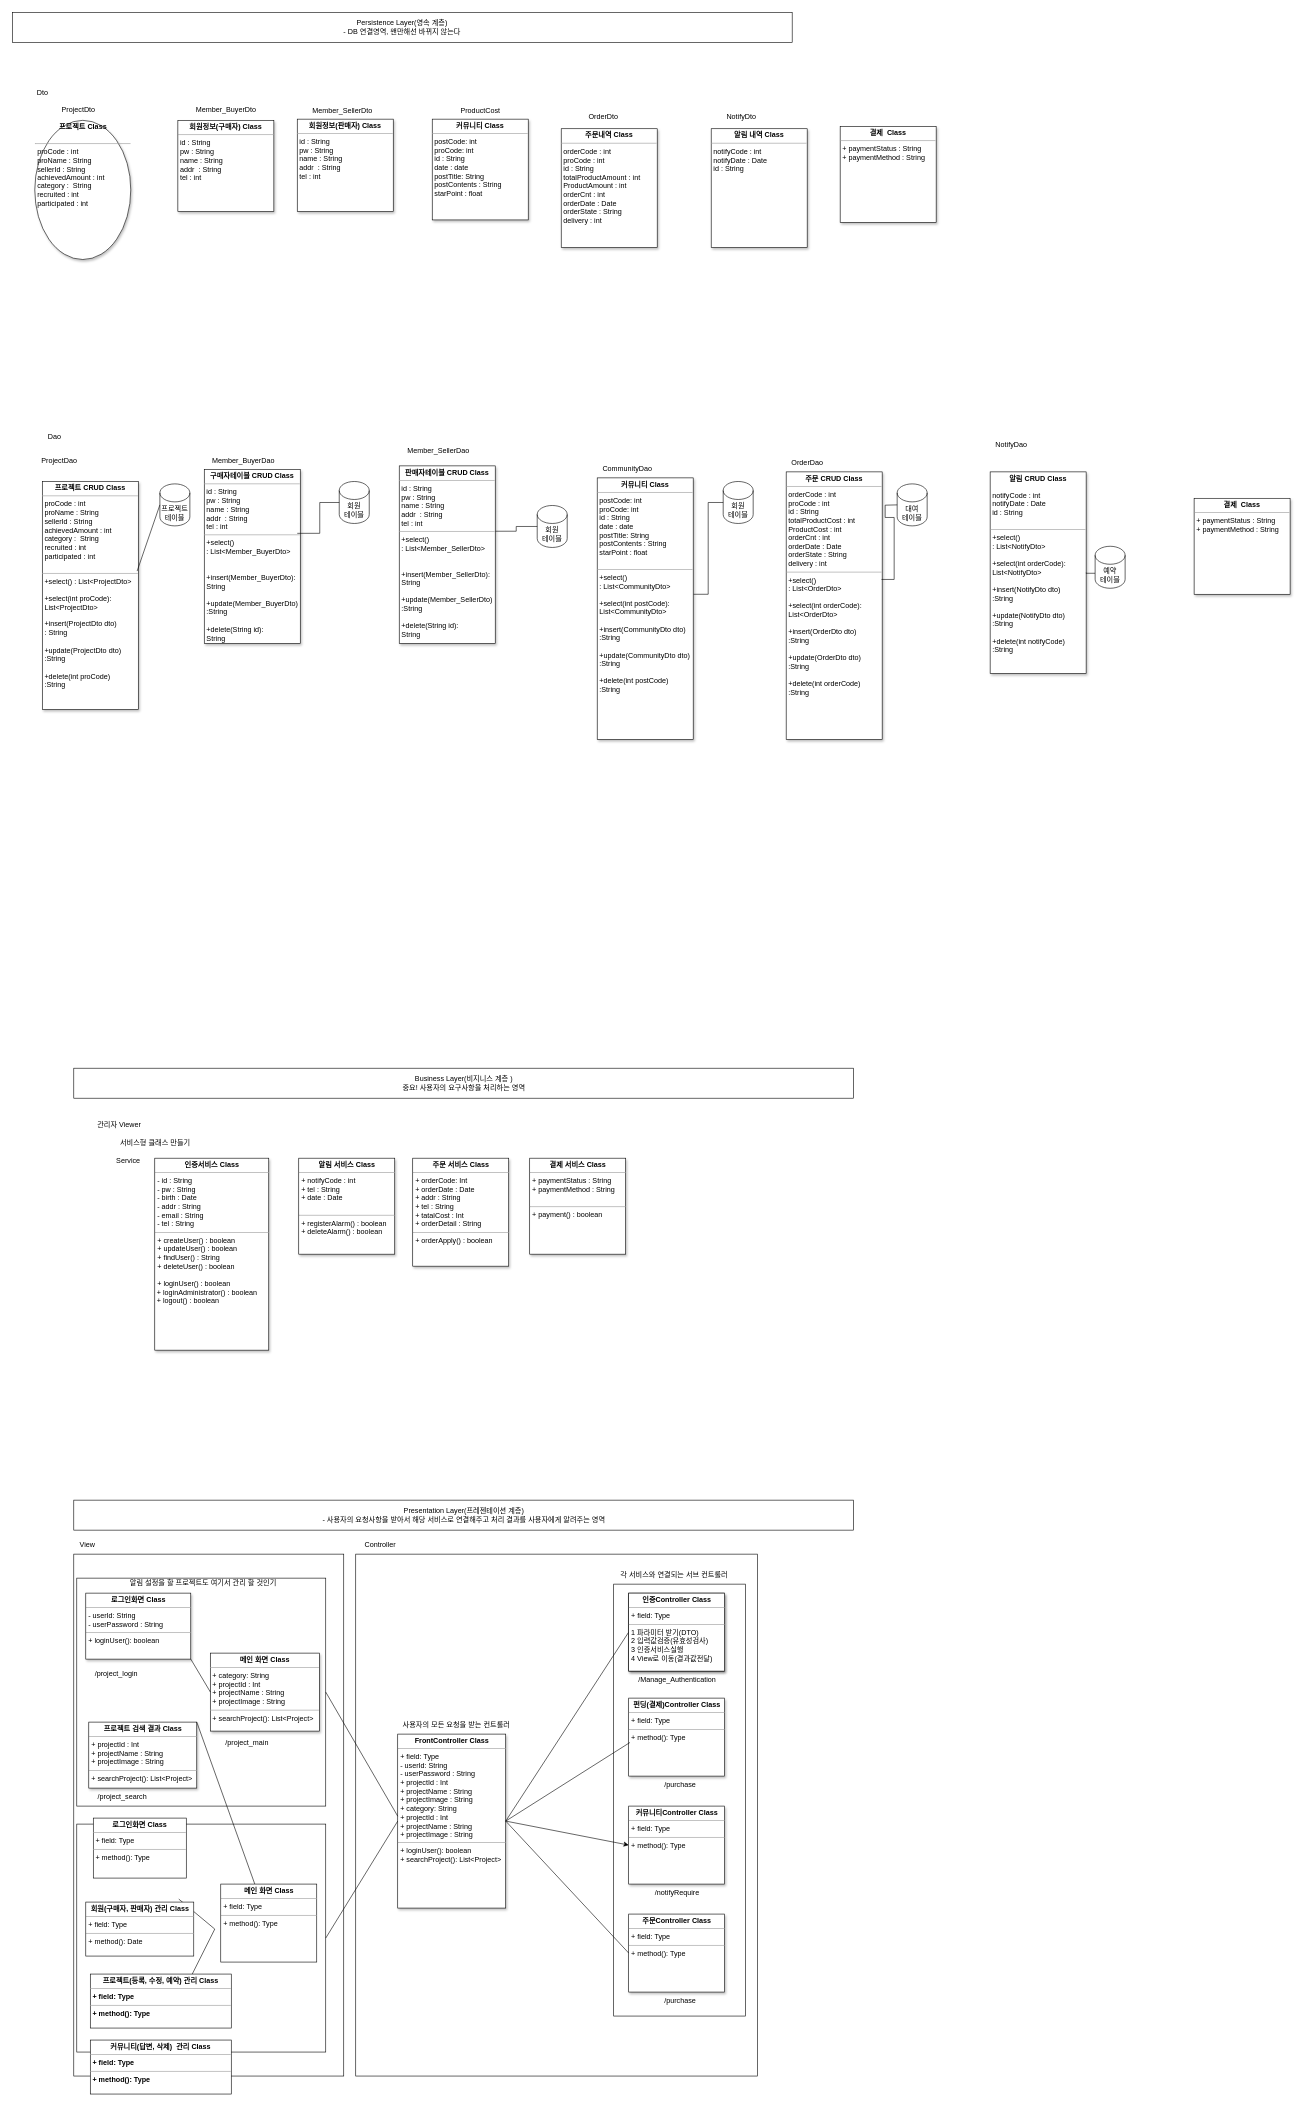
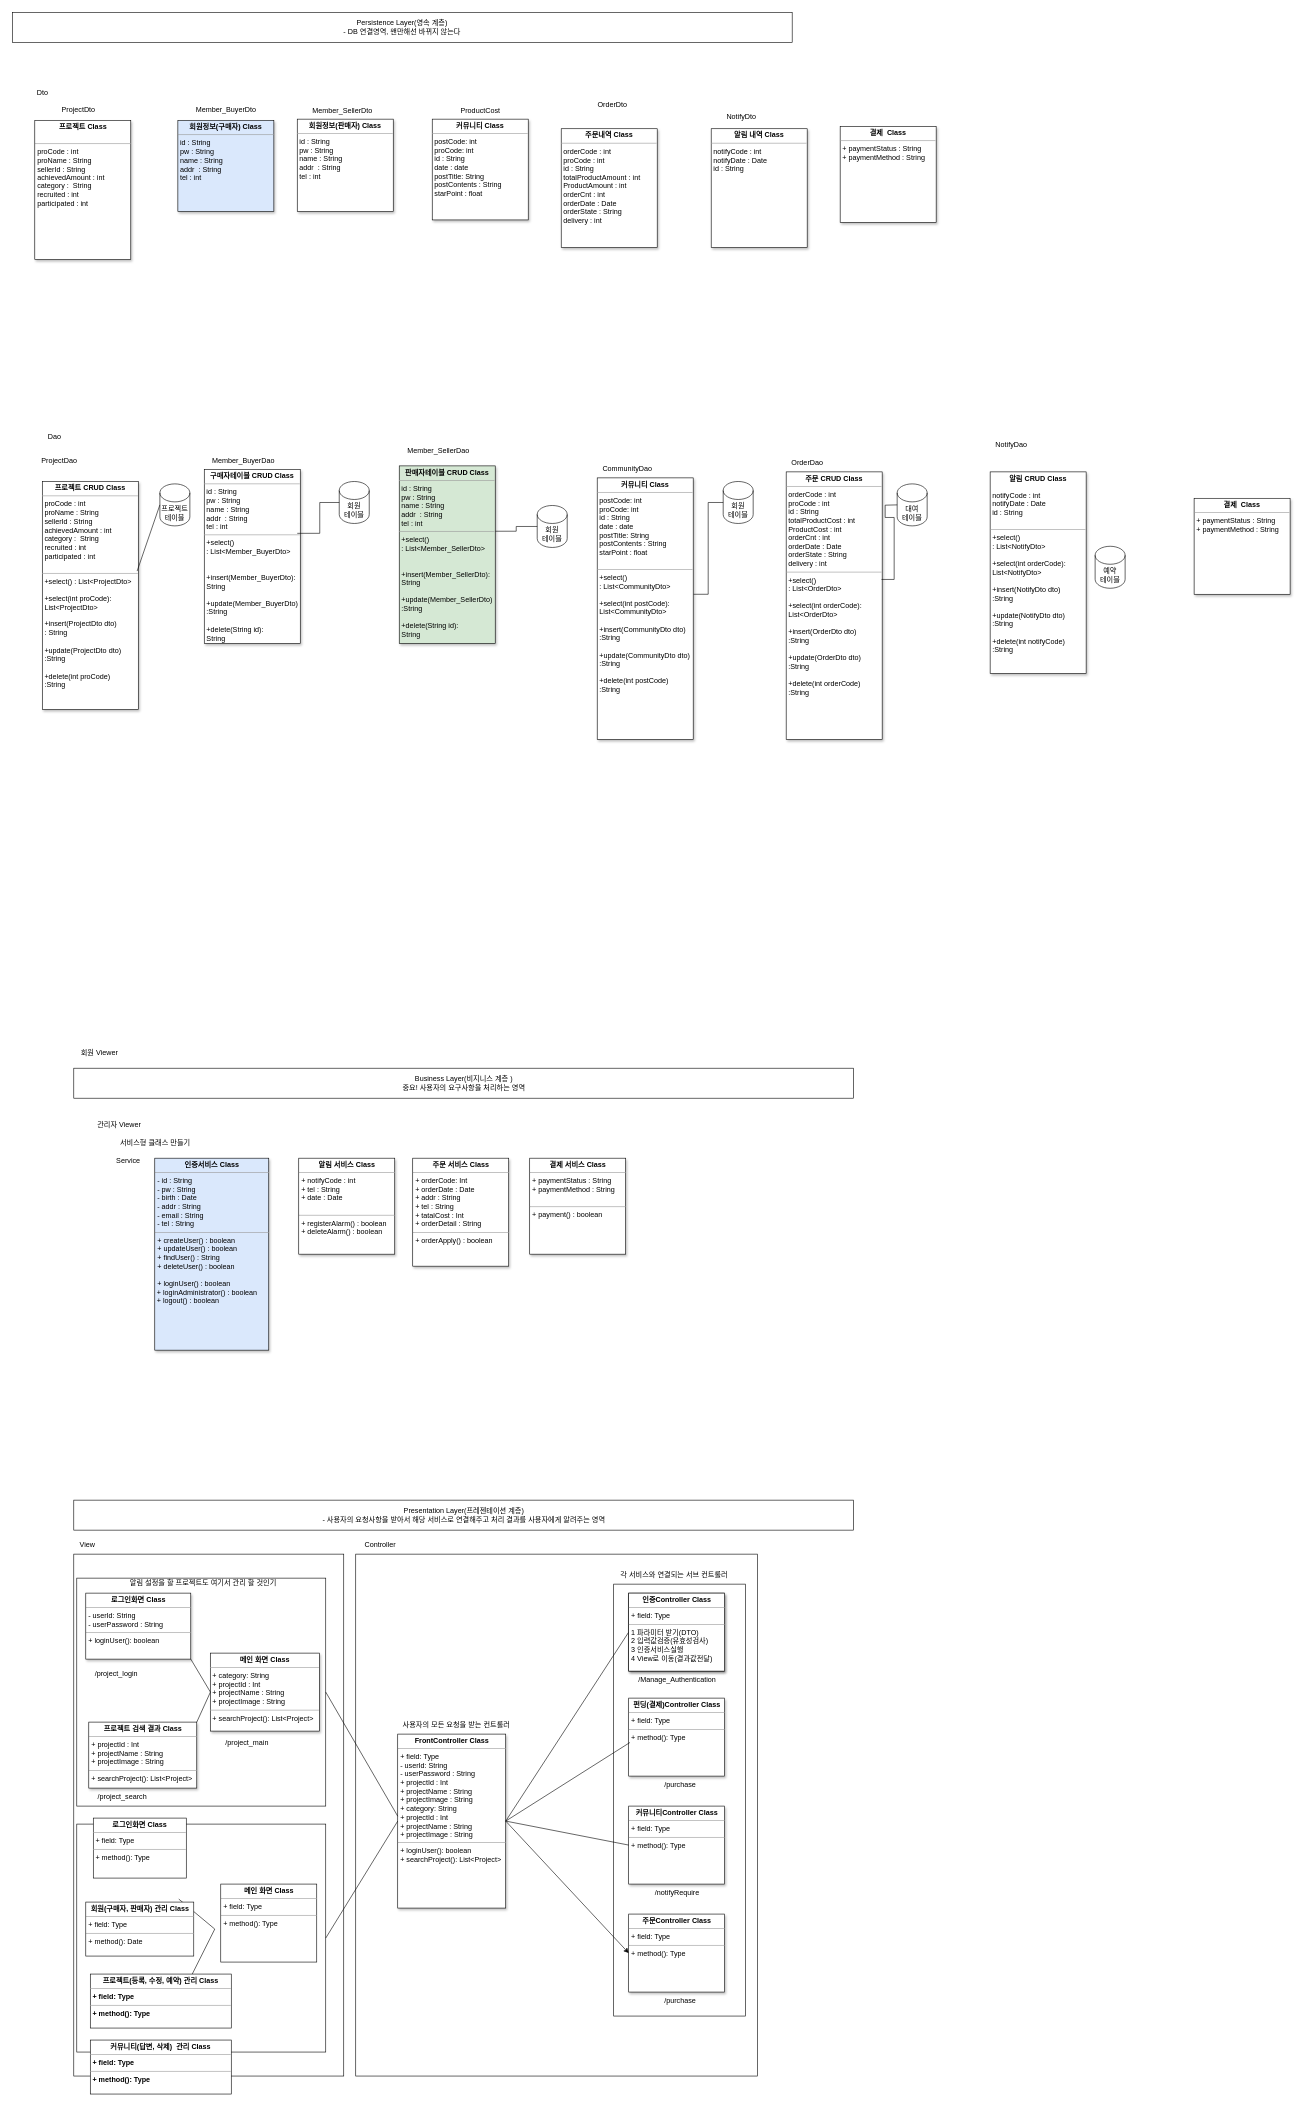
node "OrderDto": moved (603, 117) -> (612, 105)
node "회원정보(구매자) Class id : String pw : String name : String addr : String tel : int": fillcolor #ffffff -> #dae8fc
node "프로젝트 Class proCode : int proName : String sellerId : String achievedAmount : int category : String recruited : int participated : int": shape ellipse -> rectangle
node "판매자테이블 CRUD Class id : String pw : String name : String addr : String tel : int +select() : List<Member_SellerDto> +insert(Member_SellerDto): String +update(Member_SellerDto) :String +delete(String id): String": fillcolor #ffffff -> #d5e8d4
edge "예약 테이블" -- "알림 CRUD Class notifyCode : int notifyDate : Date id : String +select() : List<NotifyDto> +select(int orderCode): List<NotifyDto> +insert(NotifyDto dto) :String +update(NotifyDto dto) :String +delete(int notifyCode) :String": removed
node "회원 Viewer": added
node "인증서비스 Class - id : String - pw : String - birth : Date - addr : String - email : String - tel : String + createUser() : boolean + updateUser() : boolean + findUser() : String + deleteUser() : boolean + loginUser() : boolean + loginAdministrator() : boolean + logout() : boolean": fillcolor #ffffff -> #dae8fc
edge "프로젝트 검색 결과 Class + projectId : Int + projectName : String + projectImage : String + searchProject(): List<Project>" -- "메인 화면 Class + field: Type + method(): Type": now "프로젝트 검색 결과 Class + projectId : Int + projectName : String + projectImage : String + searchProject(): List<Project>" -- "메인 화면 Class + category: String + projectId : Int + projectName : String + projectImage : String + searchProject(): List<Project>"
edge "FrontController Class + field: Type - userId: String - userPassword : String + projectId : Int + projectName : String + projectImage : String + category: String + projectId : Int + projectName : String + projectImage : String + loginUser(): boolean + searchProject(): List<Project>" -> "커뮤니티Controller Class + field: Type + method(): Type": arrowhead classic -> none
edge "FrontController Class + field: Type - userId: String - userPassword : String + projectId : Int + projectName : String + projectImage : String + category: String + projectId : Int + projectName : String + projectImage : String + loginUser(): boolean + searchProject(): List<Project>" -- "주문Controller Class + field: Type + method(): Type": arrowhead none -> classic
